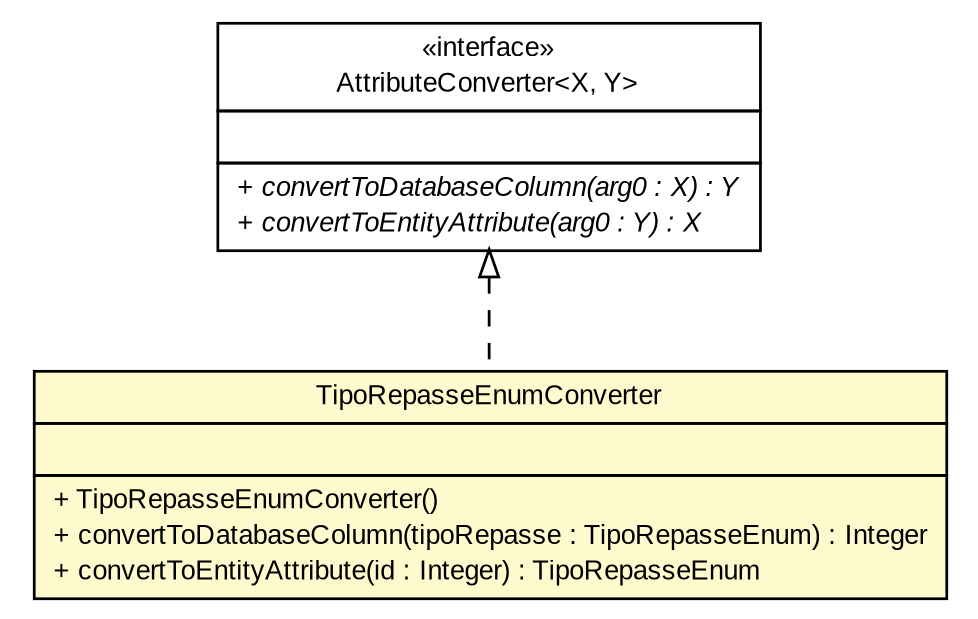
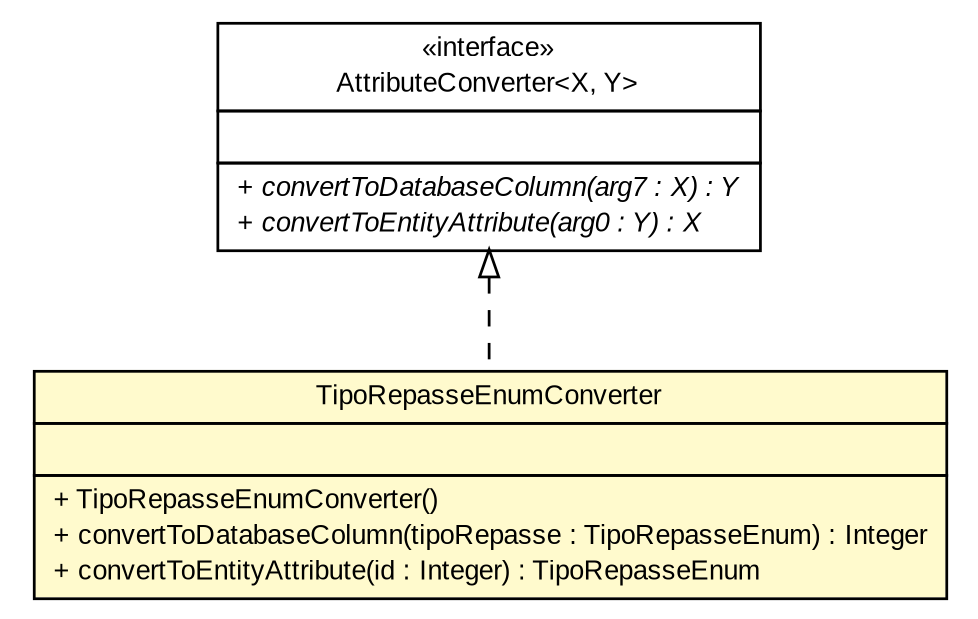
node "AttributeConverter<X, Y>": text "+ convertToDatabaseColumn(arg0 : X) : Y" -> "+ convertToDatabaseColumn(arg7 : X) : Y"
